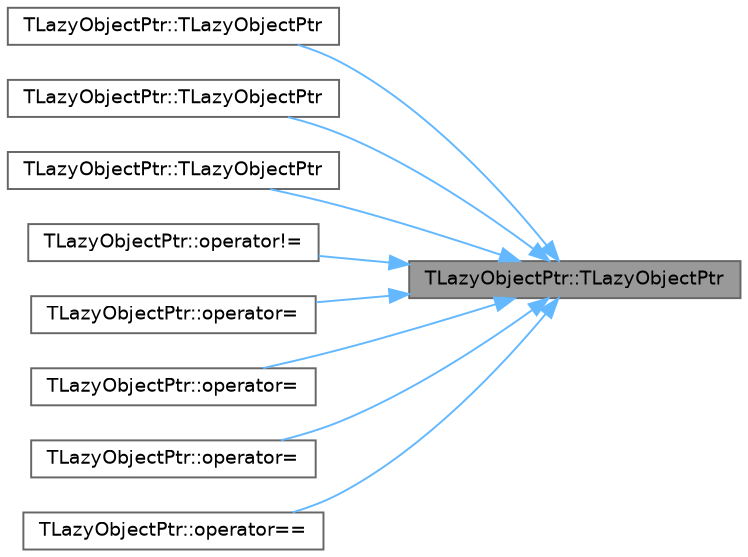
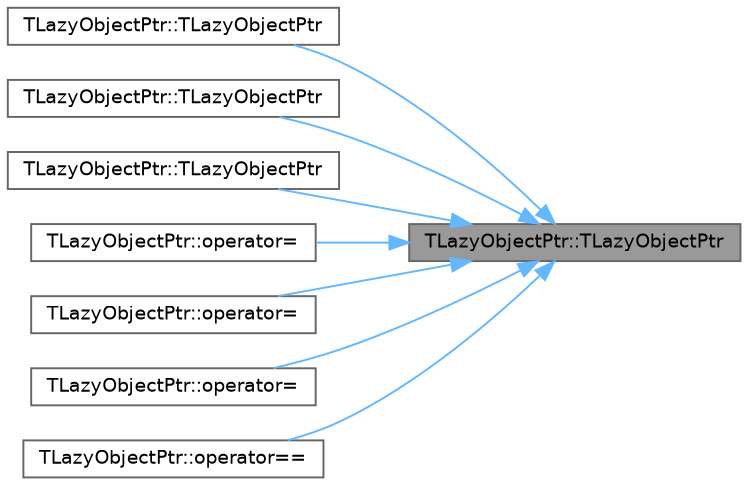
node "TLazyObjectPtr::operator!=": removed
